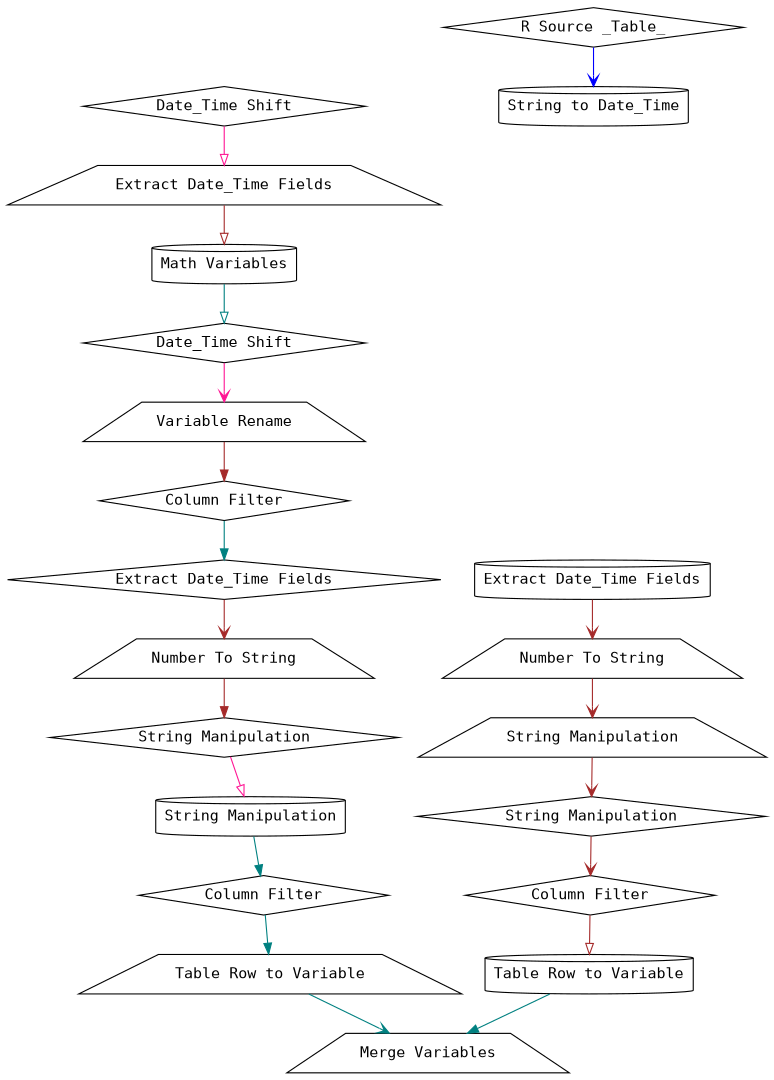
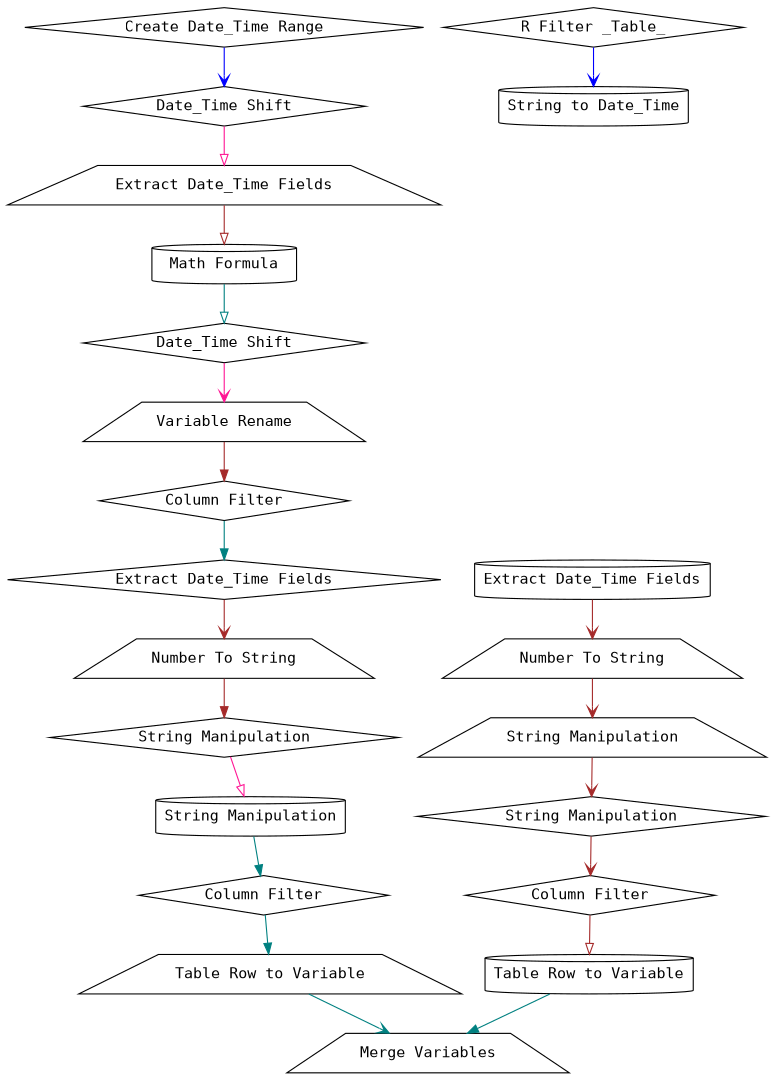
node "Create Date_Time Range": added
node "R Source _Table_": label "R Source _Table_" -> "R Filter _Table_"
node "Math Variables": label "Math Variables" -> "Math Formula"
